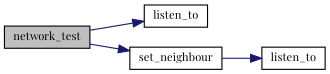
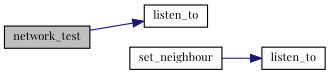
edge "network_test" -> "set_neighbour": removed
